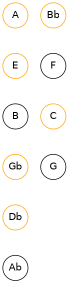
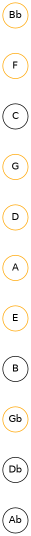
node "F": color black -> orange
node "C": color orange -> black
node "G": color black -> orange
node "D": added
node "Db": color orange -> black
